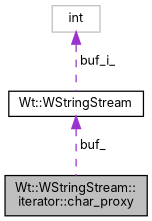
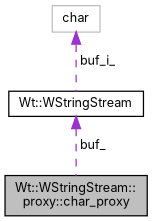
node "int": label "int" -> "char"
node "Wt::WStringStream:: iterator::char_proxy": label "Wt::WStringStream:: iterator::char_proxy" -> "Wt::WStringStream:: proxy::char_proxy"
